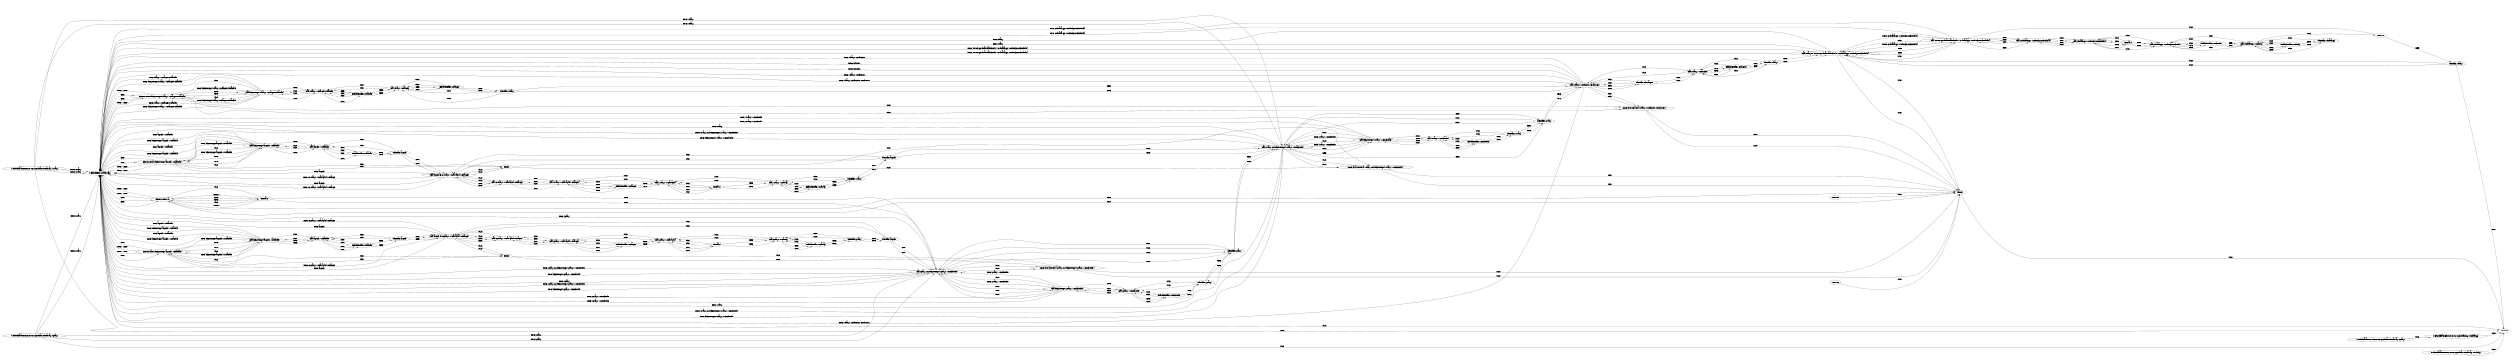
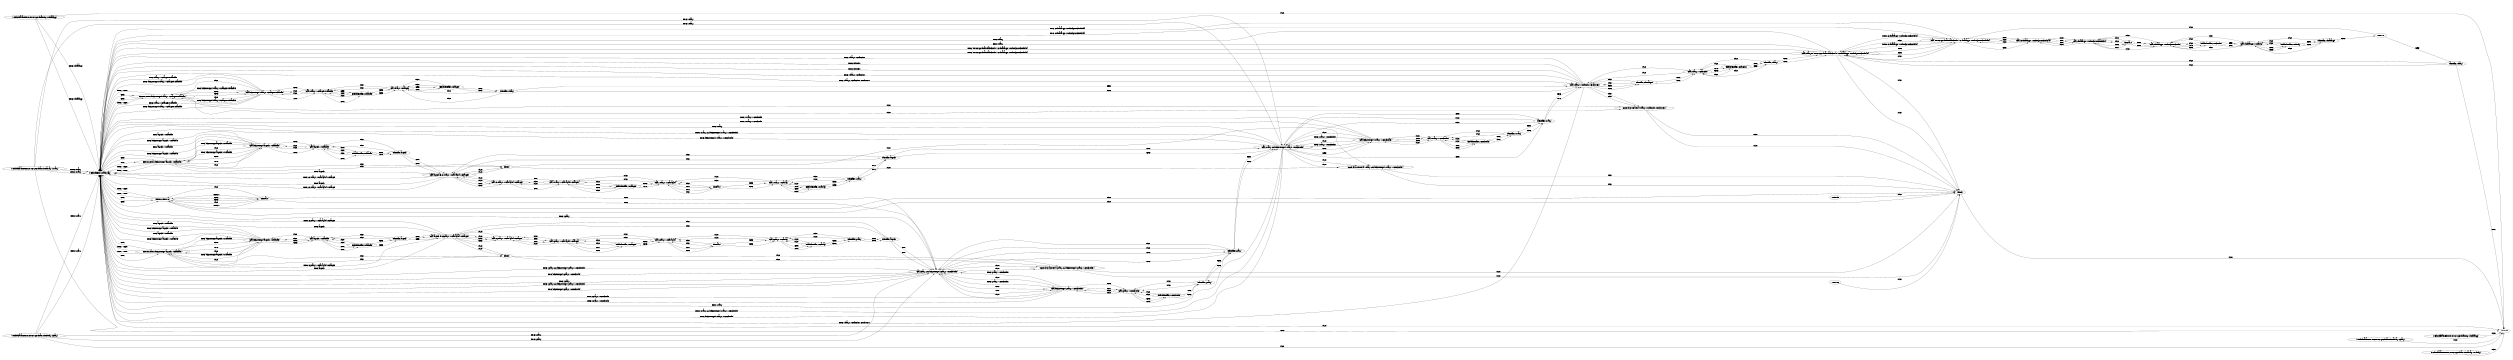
node "(MethodParameterIn,struct rpcrdma_msg *rdma_argp)": added
edge "(Call,rdma_argp->rm_body)" -> "1000110": now "(Identifier,rdma_argp)" -> "1000110"
node "(MethodParameterIn,struct rpcrdma_write_array *rp_ary)": label "(MethodParameterIn,struct rpcrdma_write_array *rp_ary)" -> "(MethodParameterIn,struct rpcrdma_write_body *rp_ary)"
edge "(MethodParameterOut,struct rpcrdma_write_array *rp_ary)" -> "(MethodParameterOut,struct rpcrdma_msg *rdma_argp)": now "(MethodParameterOut,struct rpcrdma_write_array *rp_ary)" -> "1000100"
